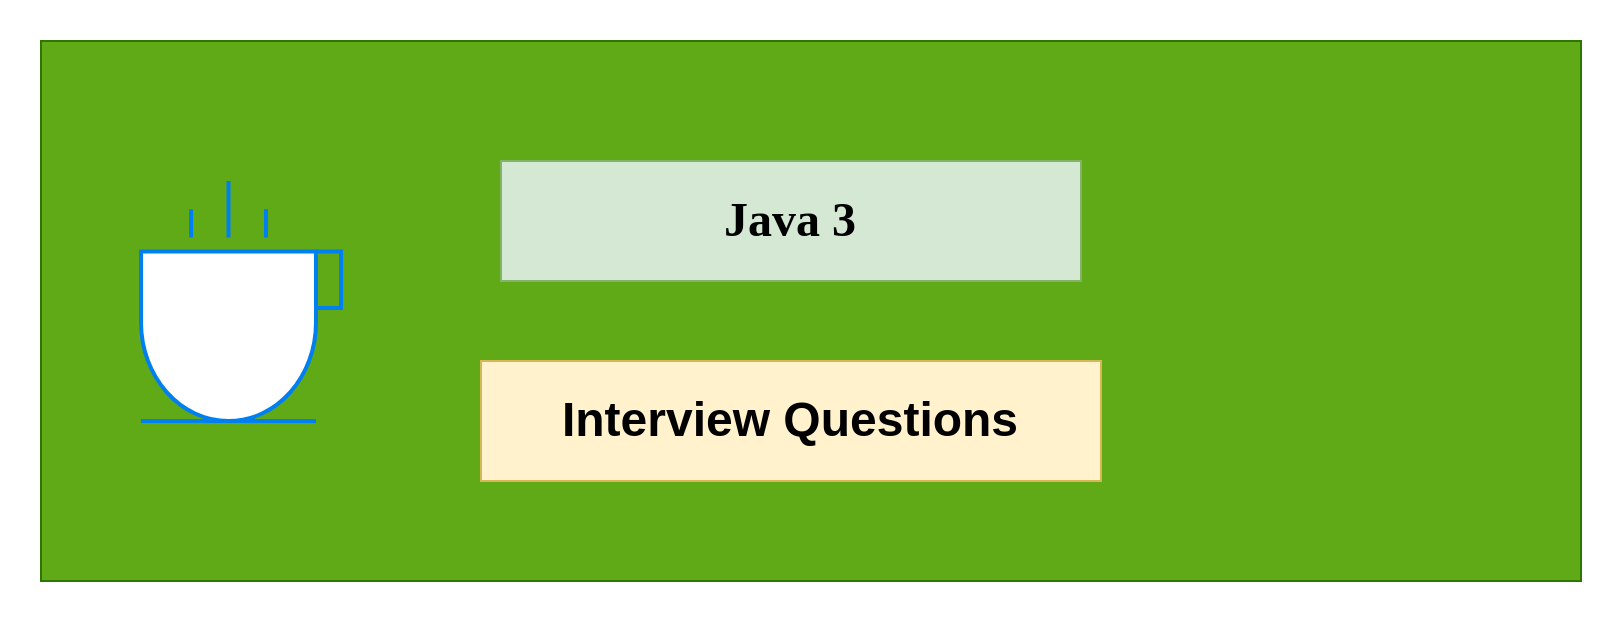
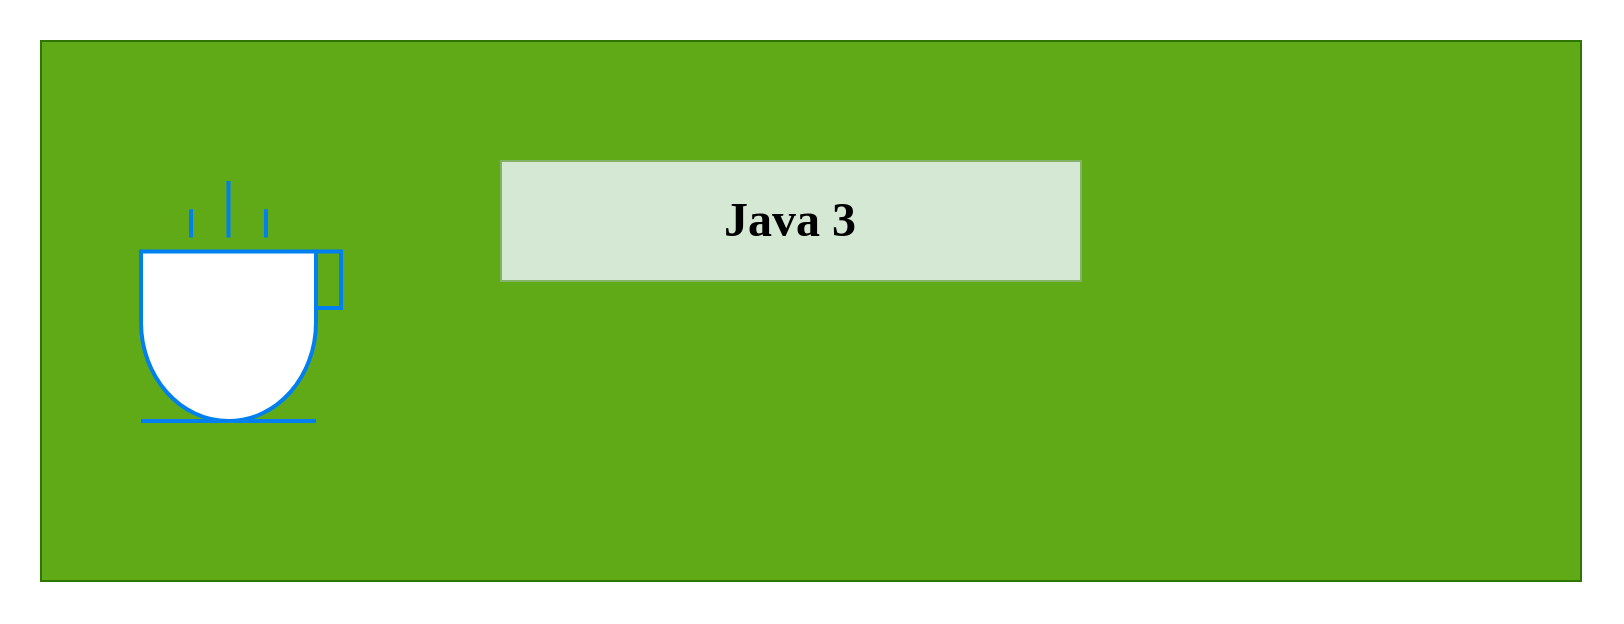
node "Interview Questions": removed
